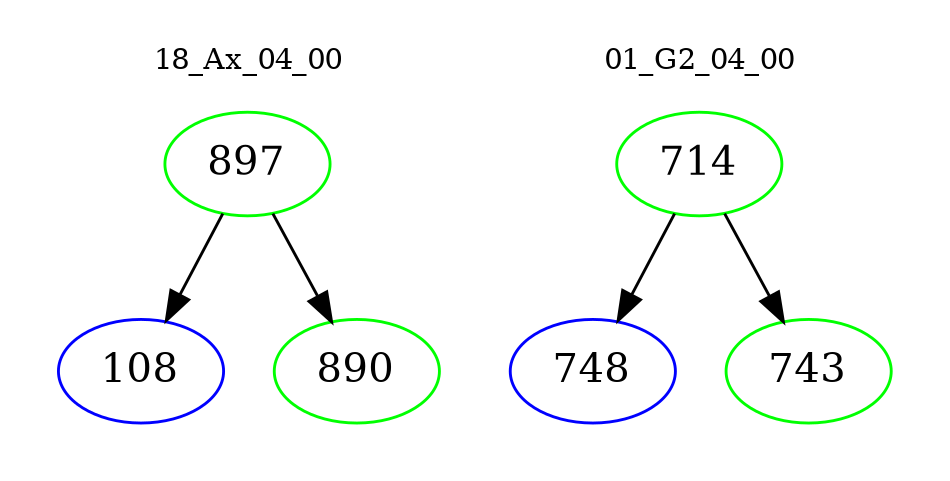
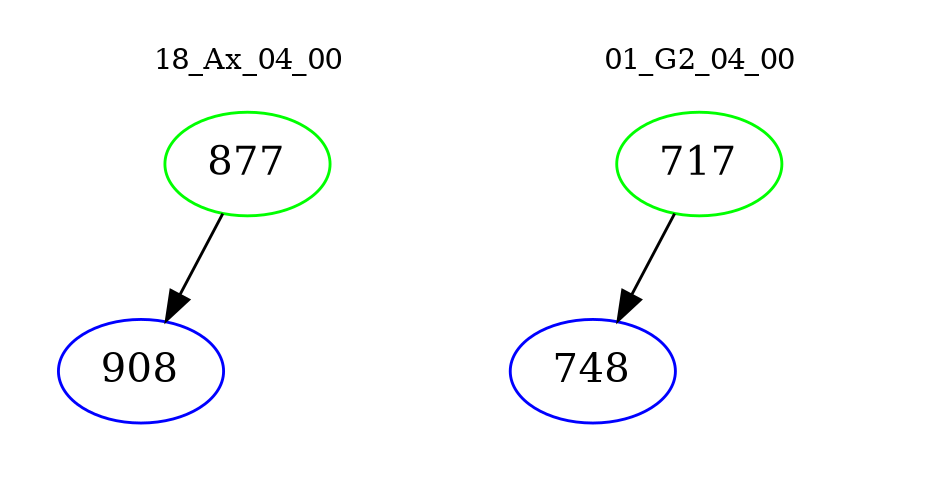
node "897": label "897" -> "877"
node "714": label "714" -> "717"
node "108": label "108" -> "908"
node "890": removed
node "743": removed
